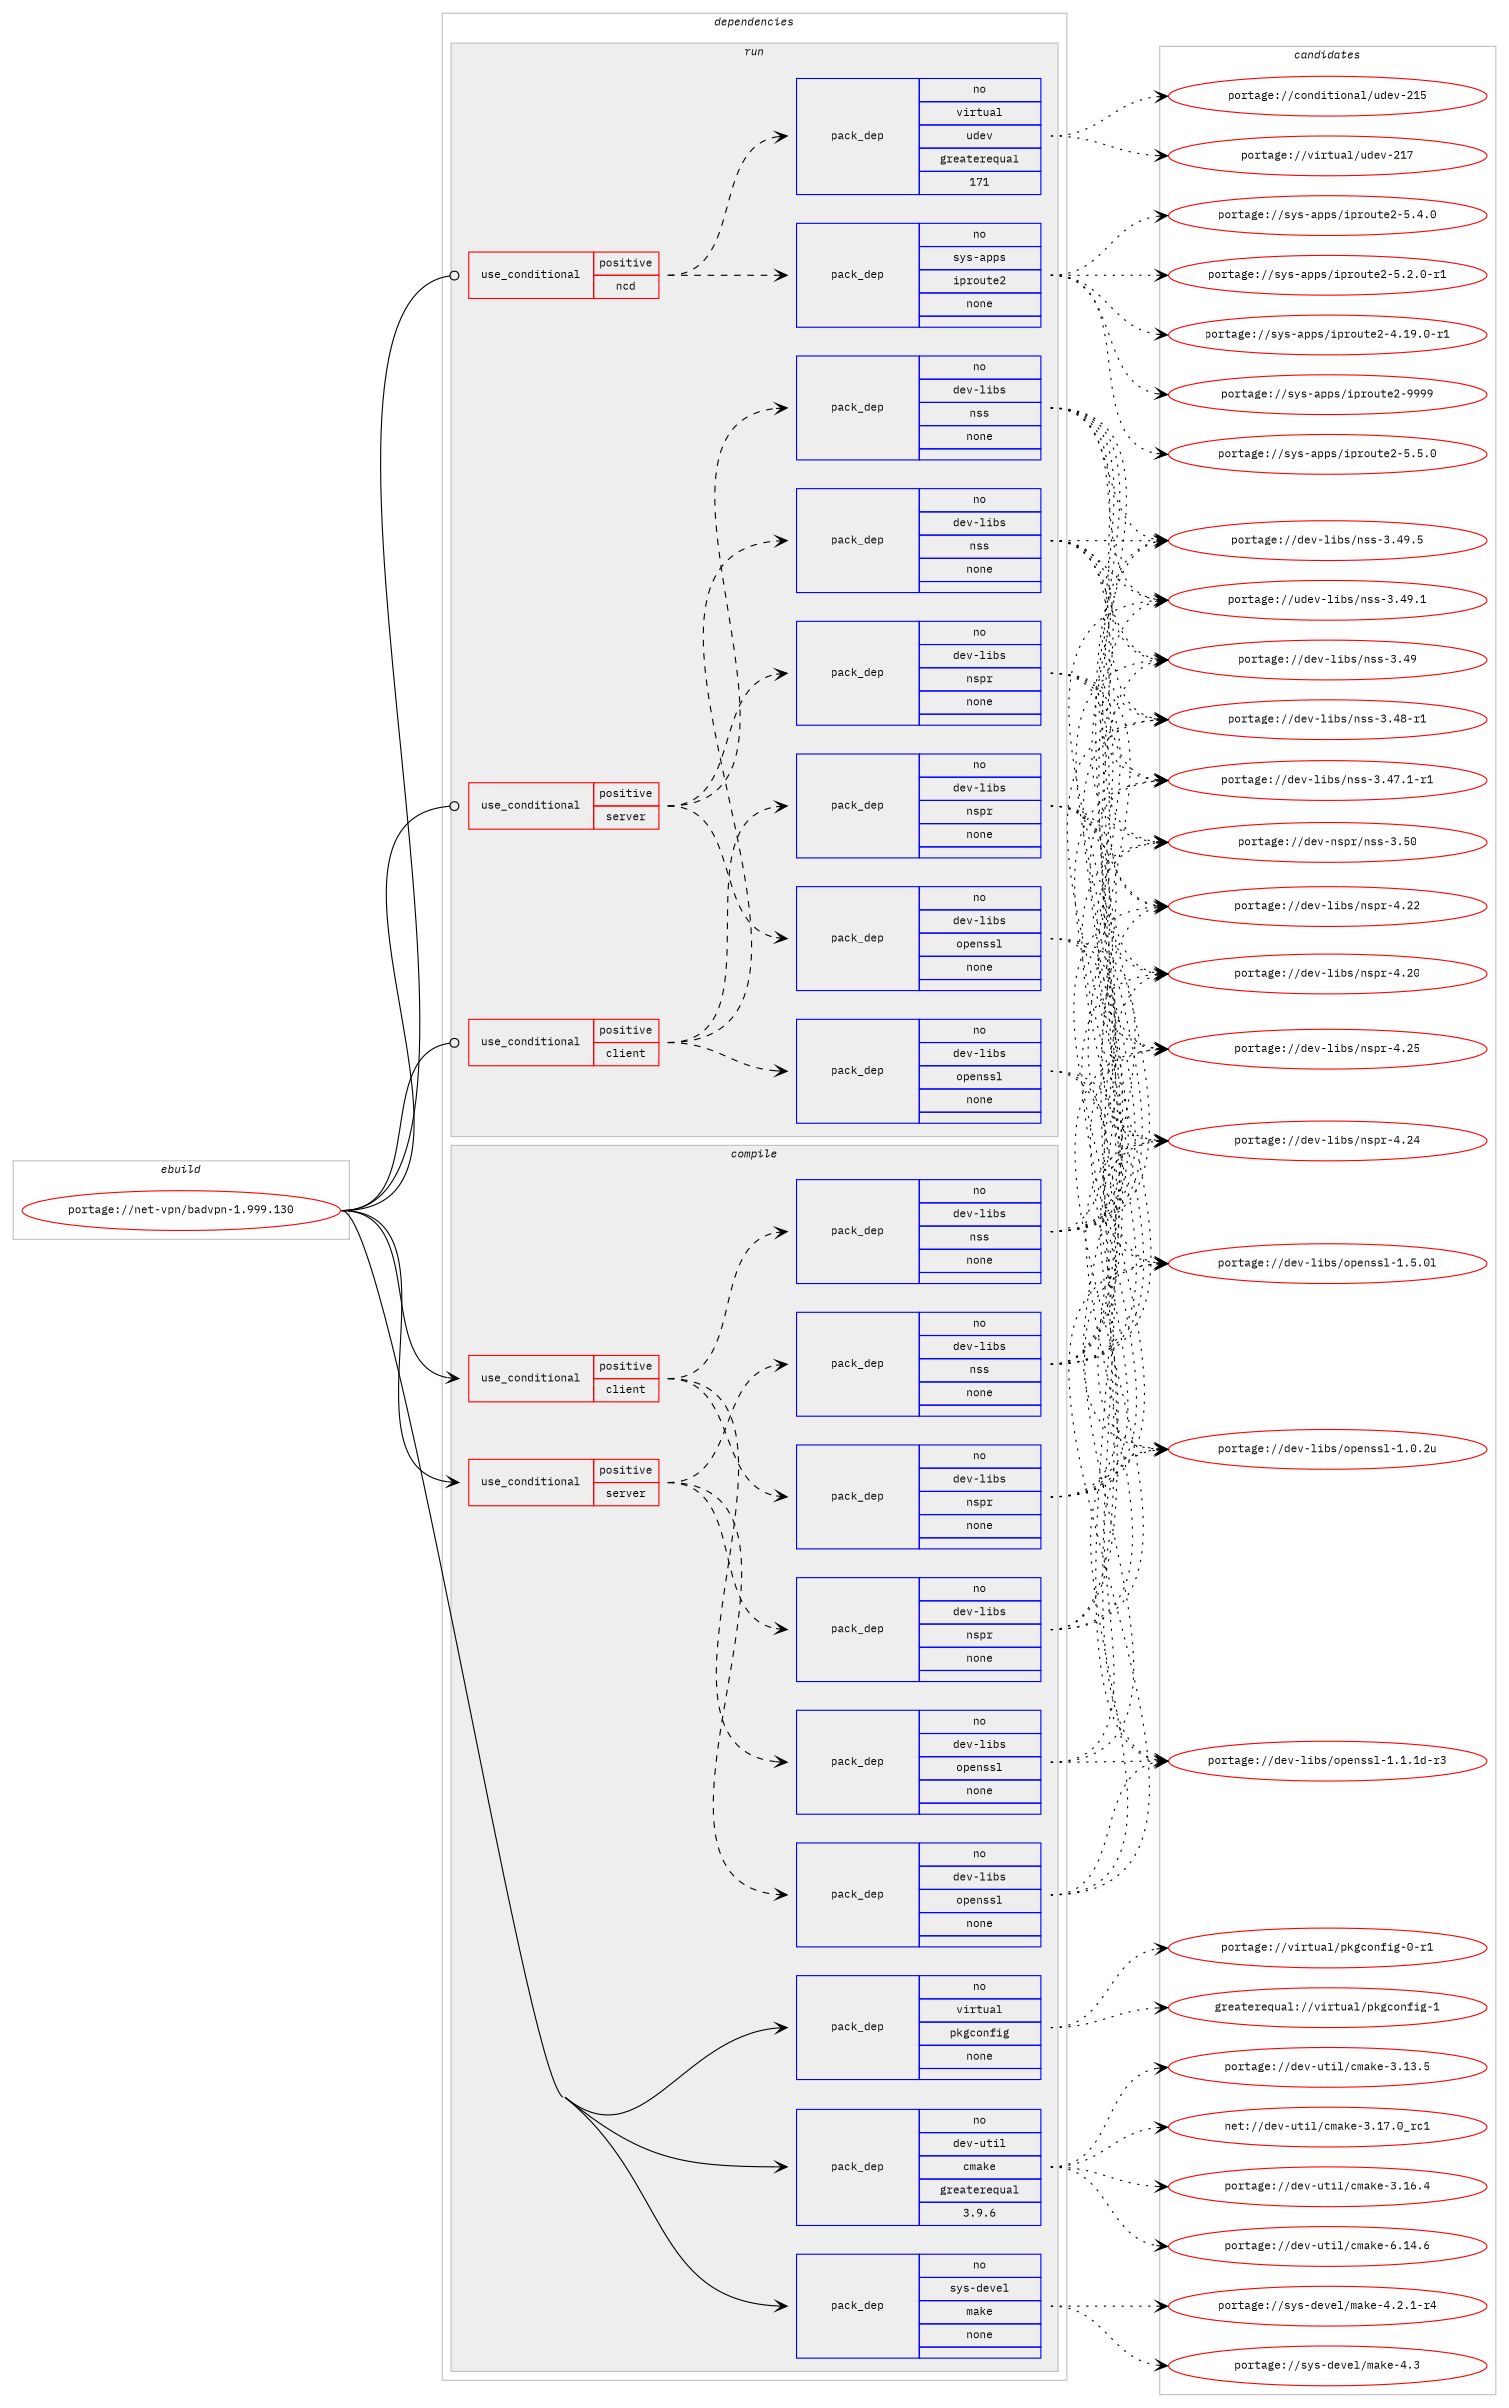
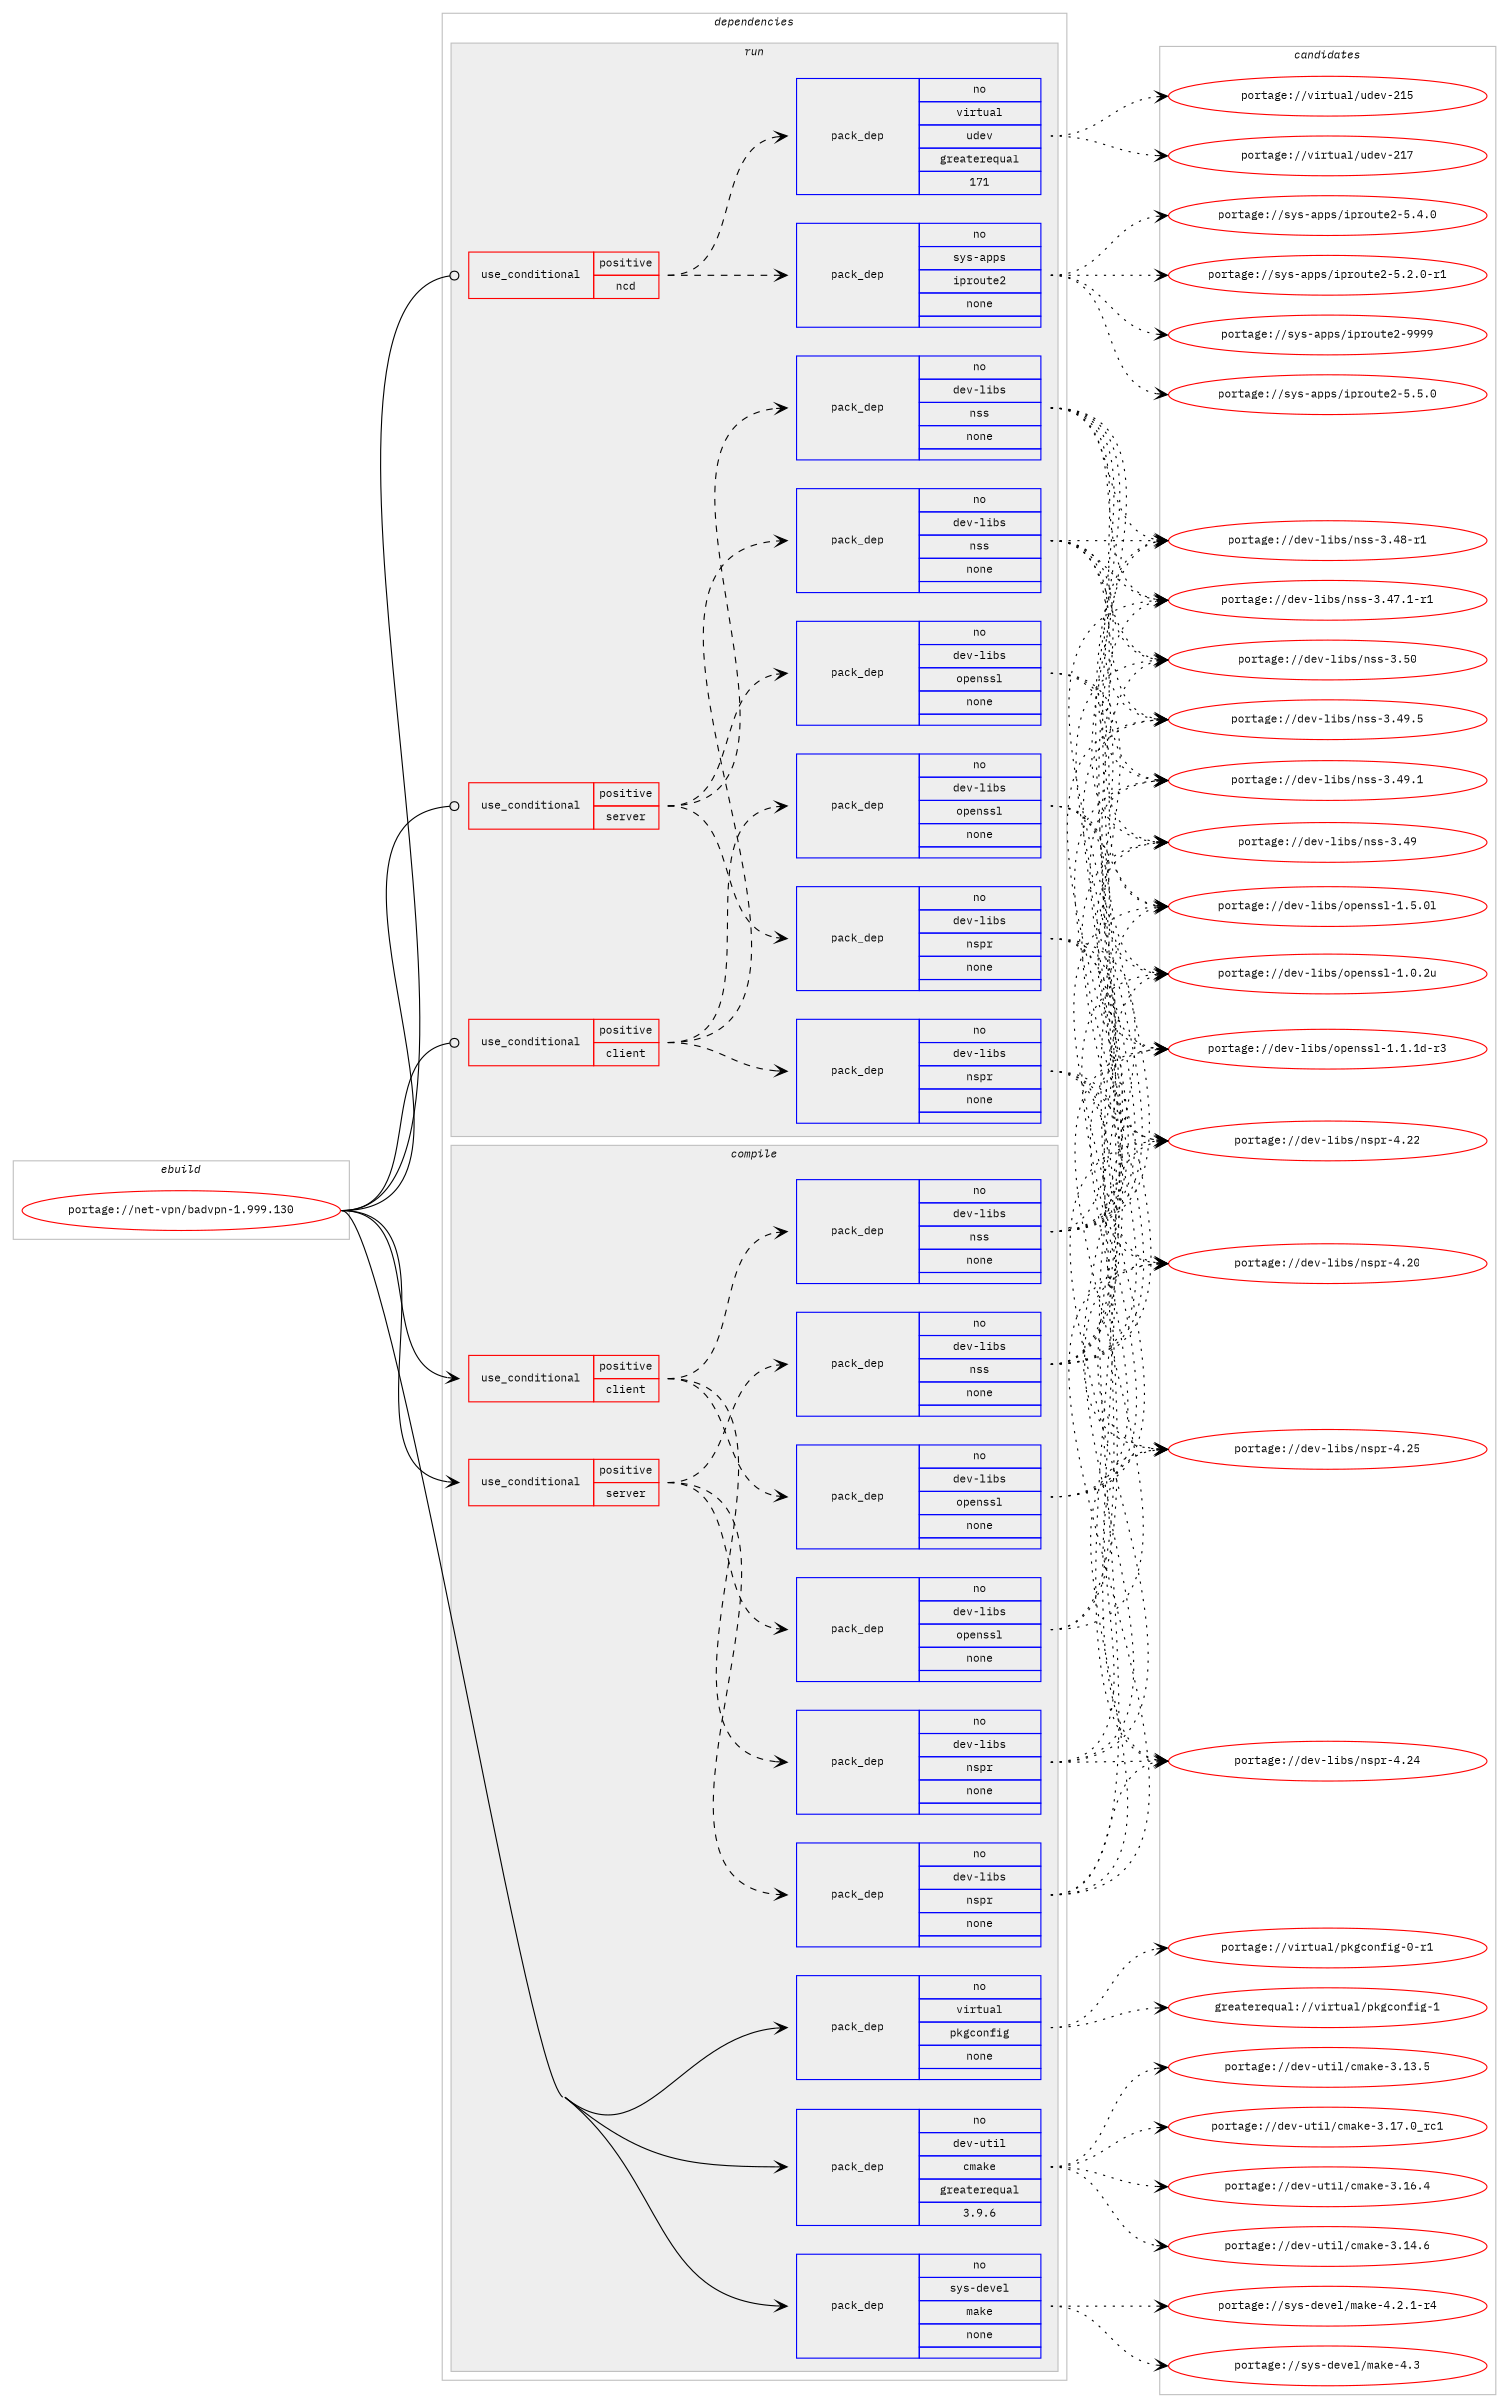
node "portage://conditional/udev-215": label "portage://conditional/udev-215" -> "portage://virtual/udev-215"
node "portage://sys-apps/iproute2-4.19.0-r1": removed
node "portage://udev-libs/nss-3.49.1": label "portage://udev-libs/nss-3.49.1" -> "portage://dev-libs/nss-3.49.1"
node "portage://dev-nspr/nss-3.50": label "portage://dev-nspr/nss-3.50" -> "portage://dev-libs/nss-3.50"
node "net://dev-util/cmake-3.17.0_rc1": label "net://dev-util/cmake-3.17.0_rc1" -> "portage://dev-util/cmake-3.17.0_rc1"
node "portage://dev-util/cmake-6.14.6": label "portage://dev-util/cmake-6.14.6" -> "portage://dev-util/cmake-3.14.6"
